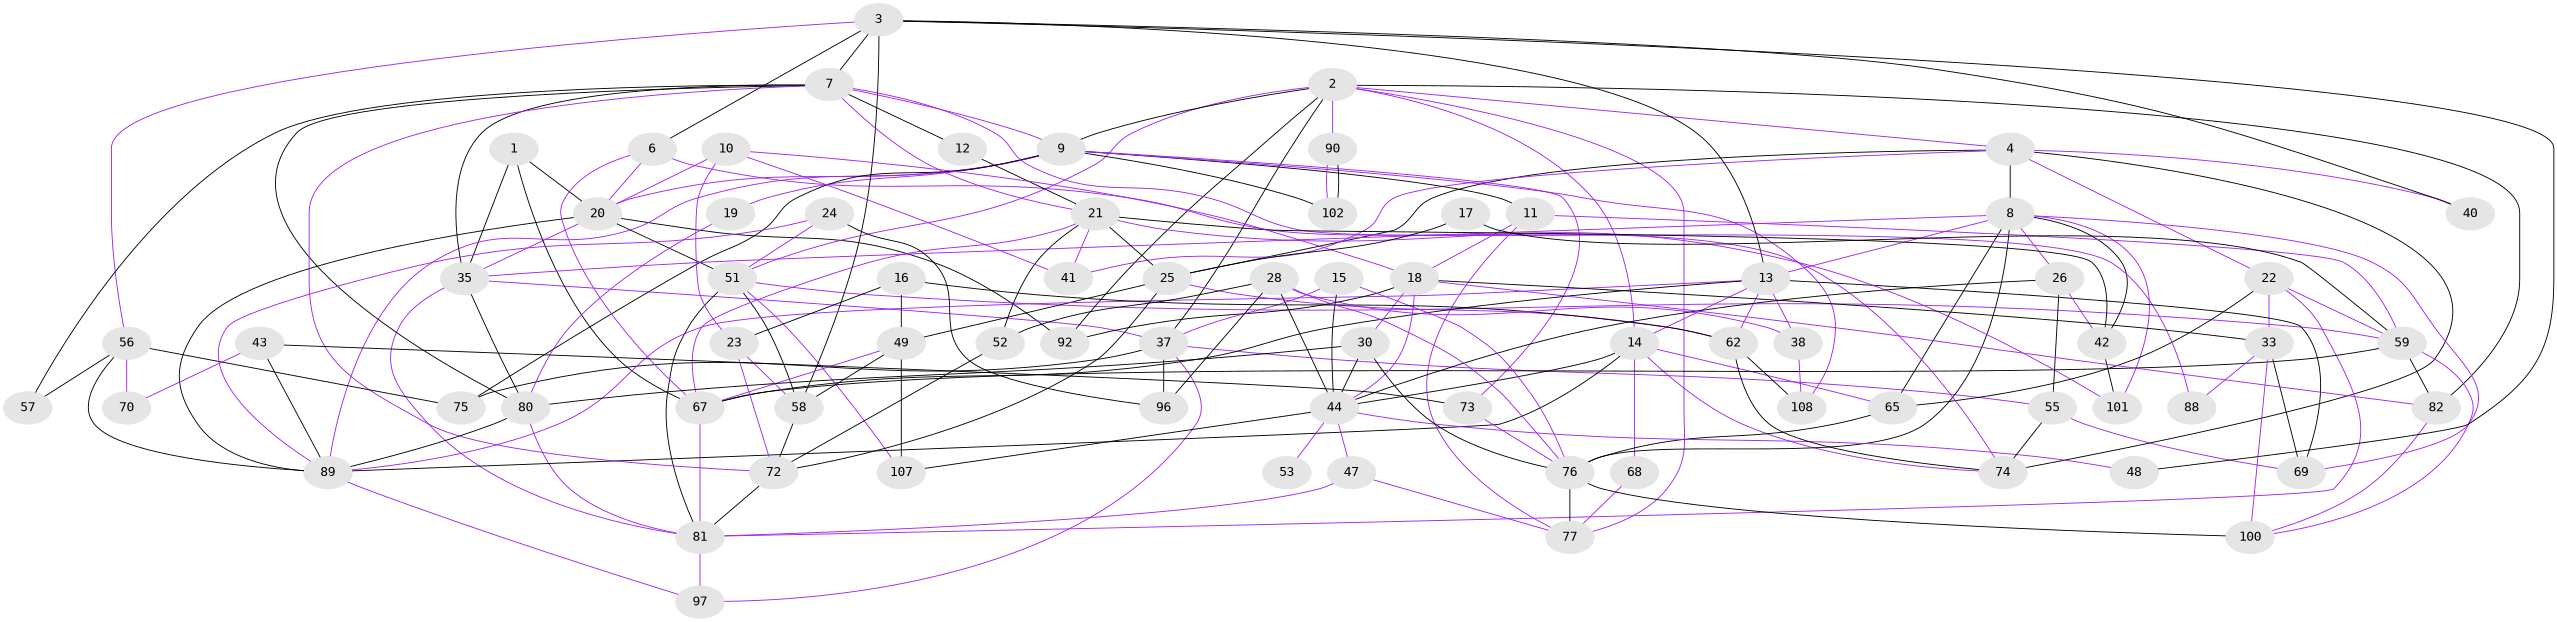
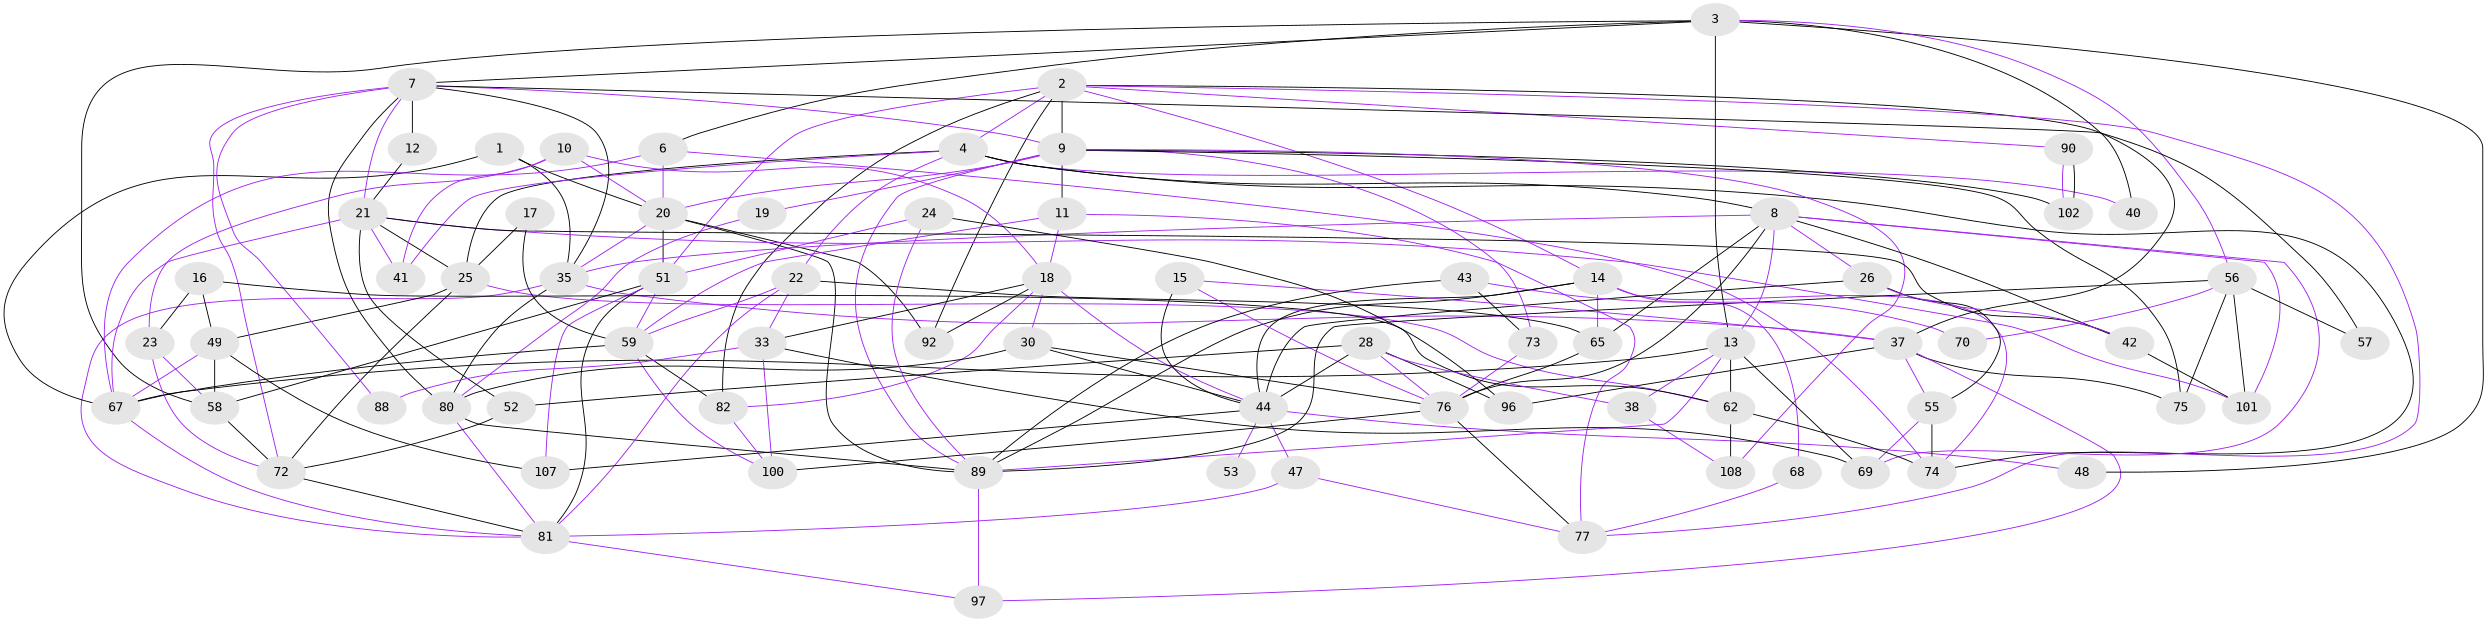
edge "13" -- "62": color purple -> black
edge "13" -- "14": removed
edge "56" -- "101": added
